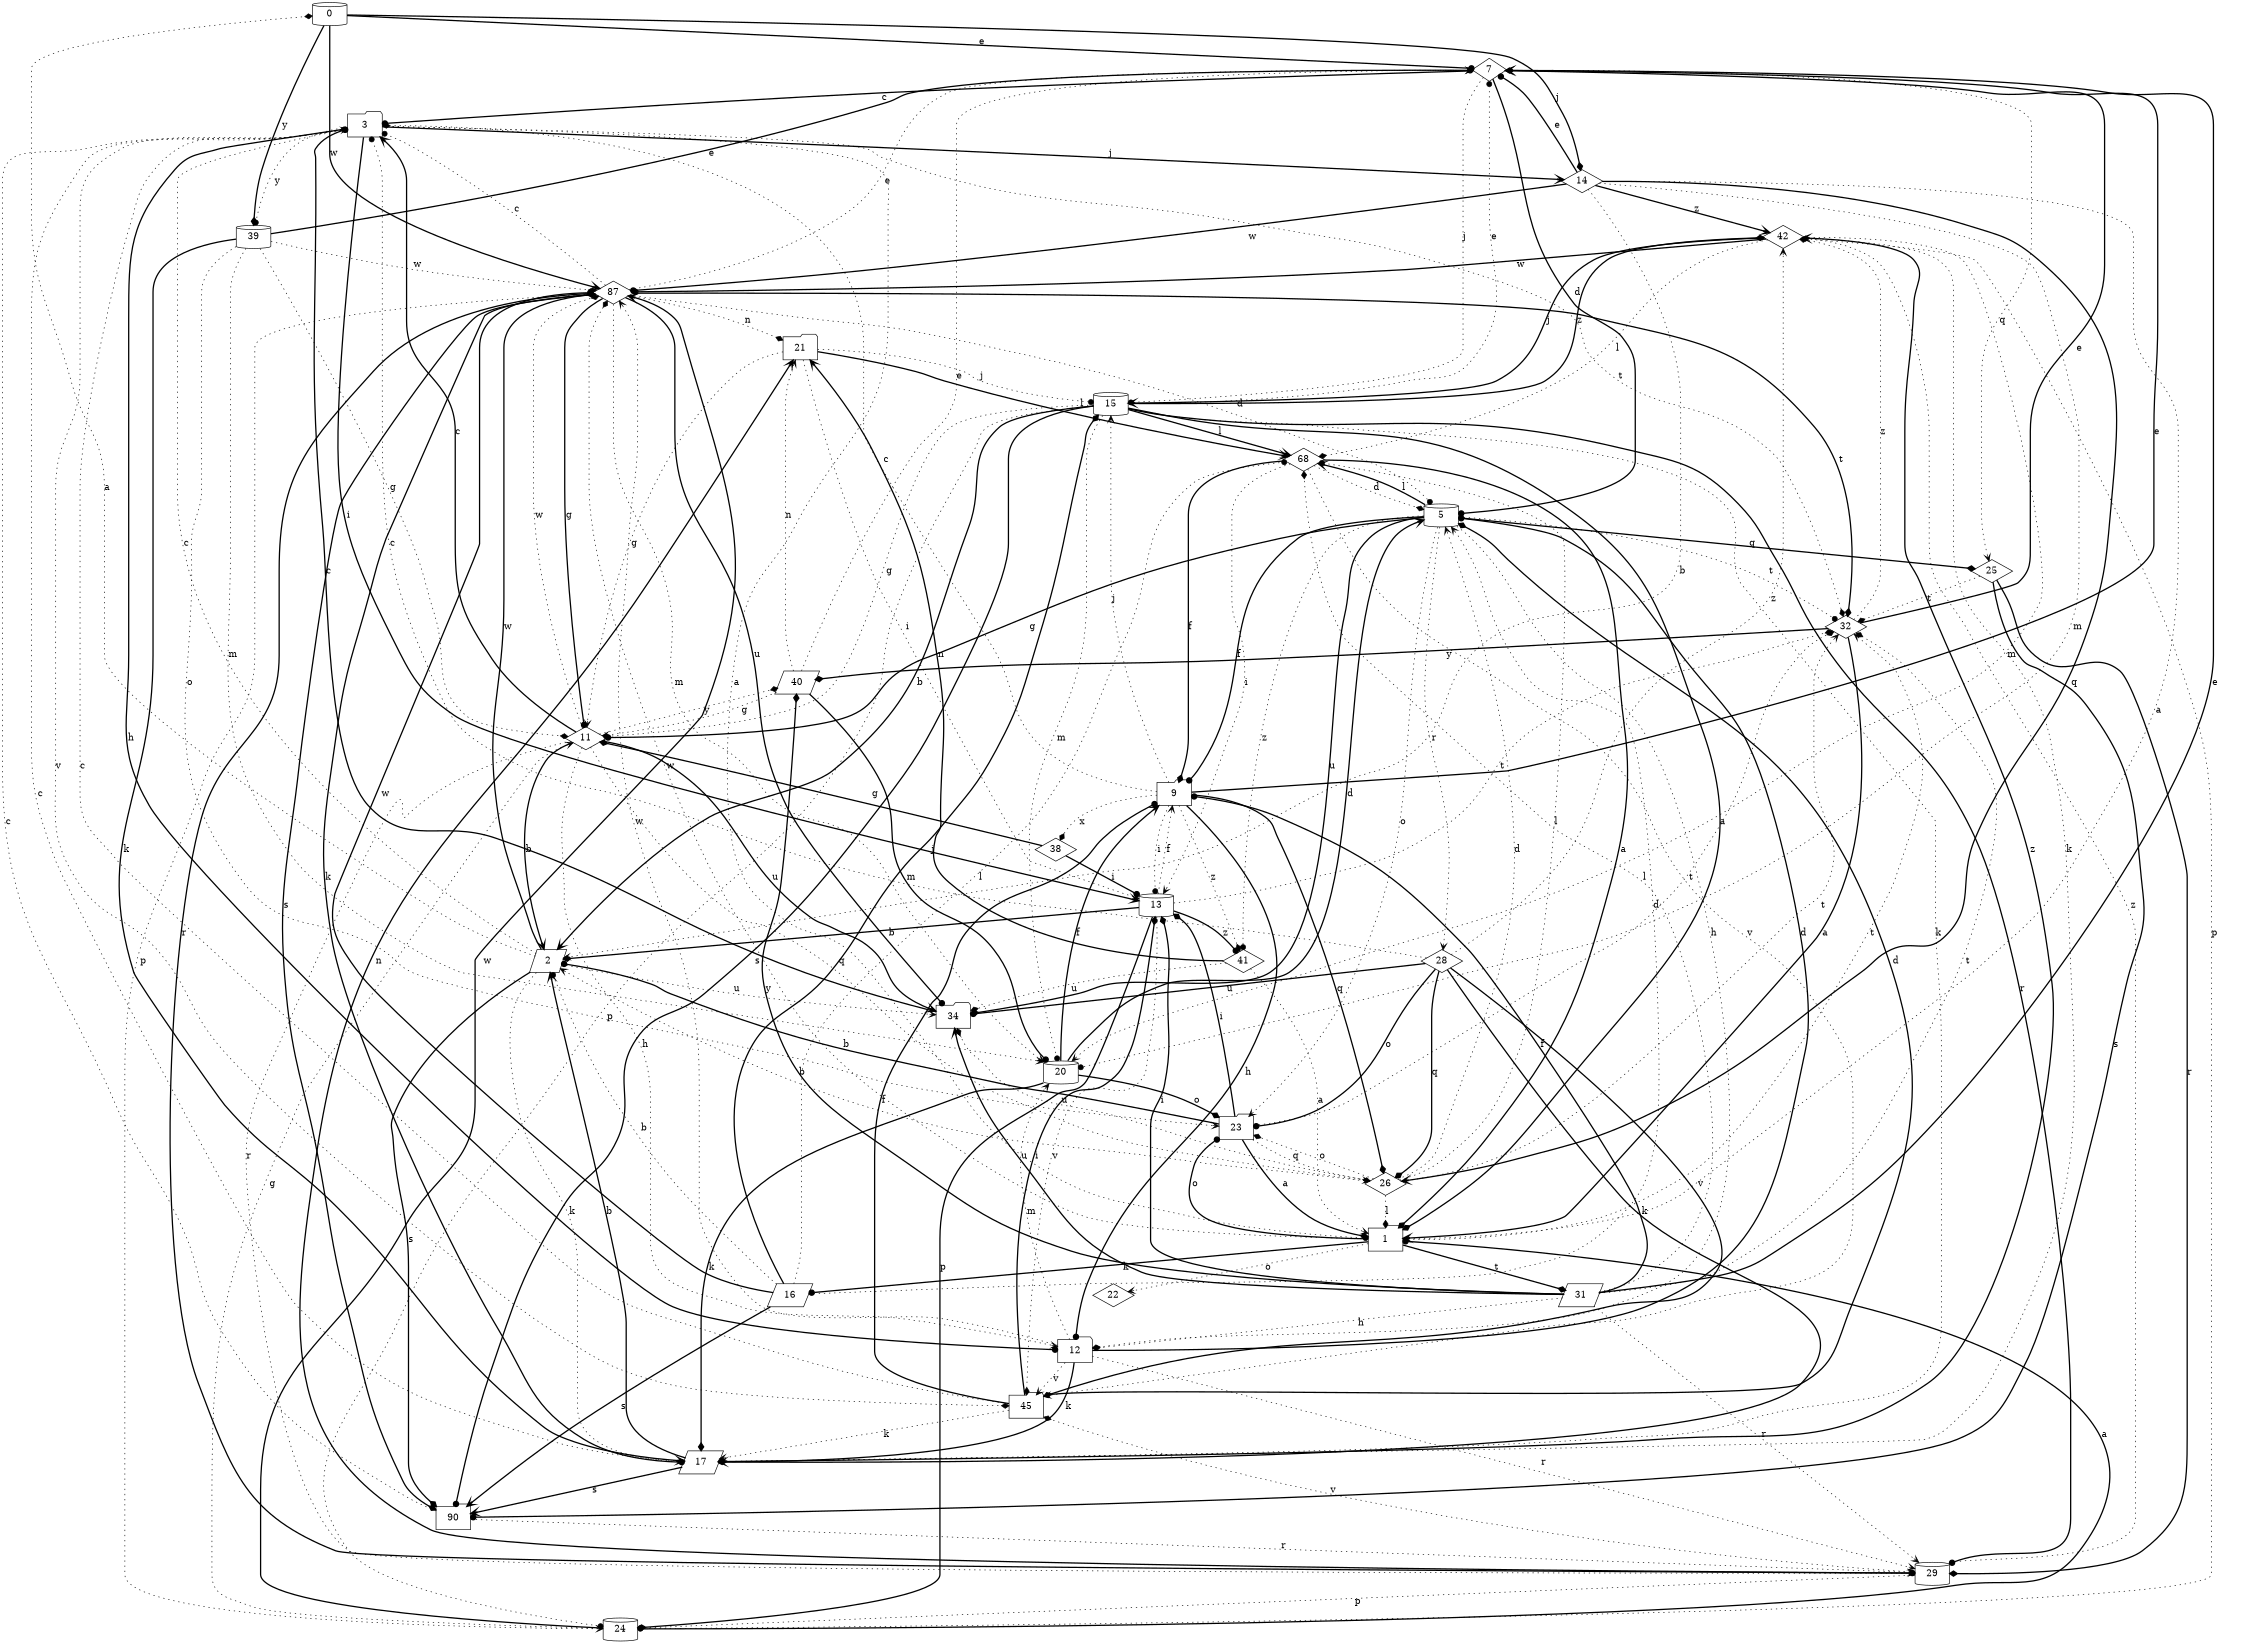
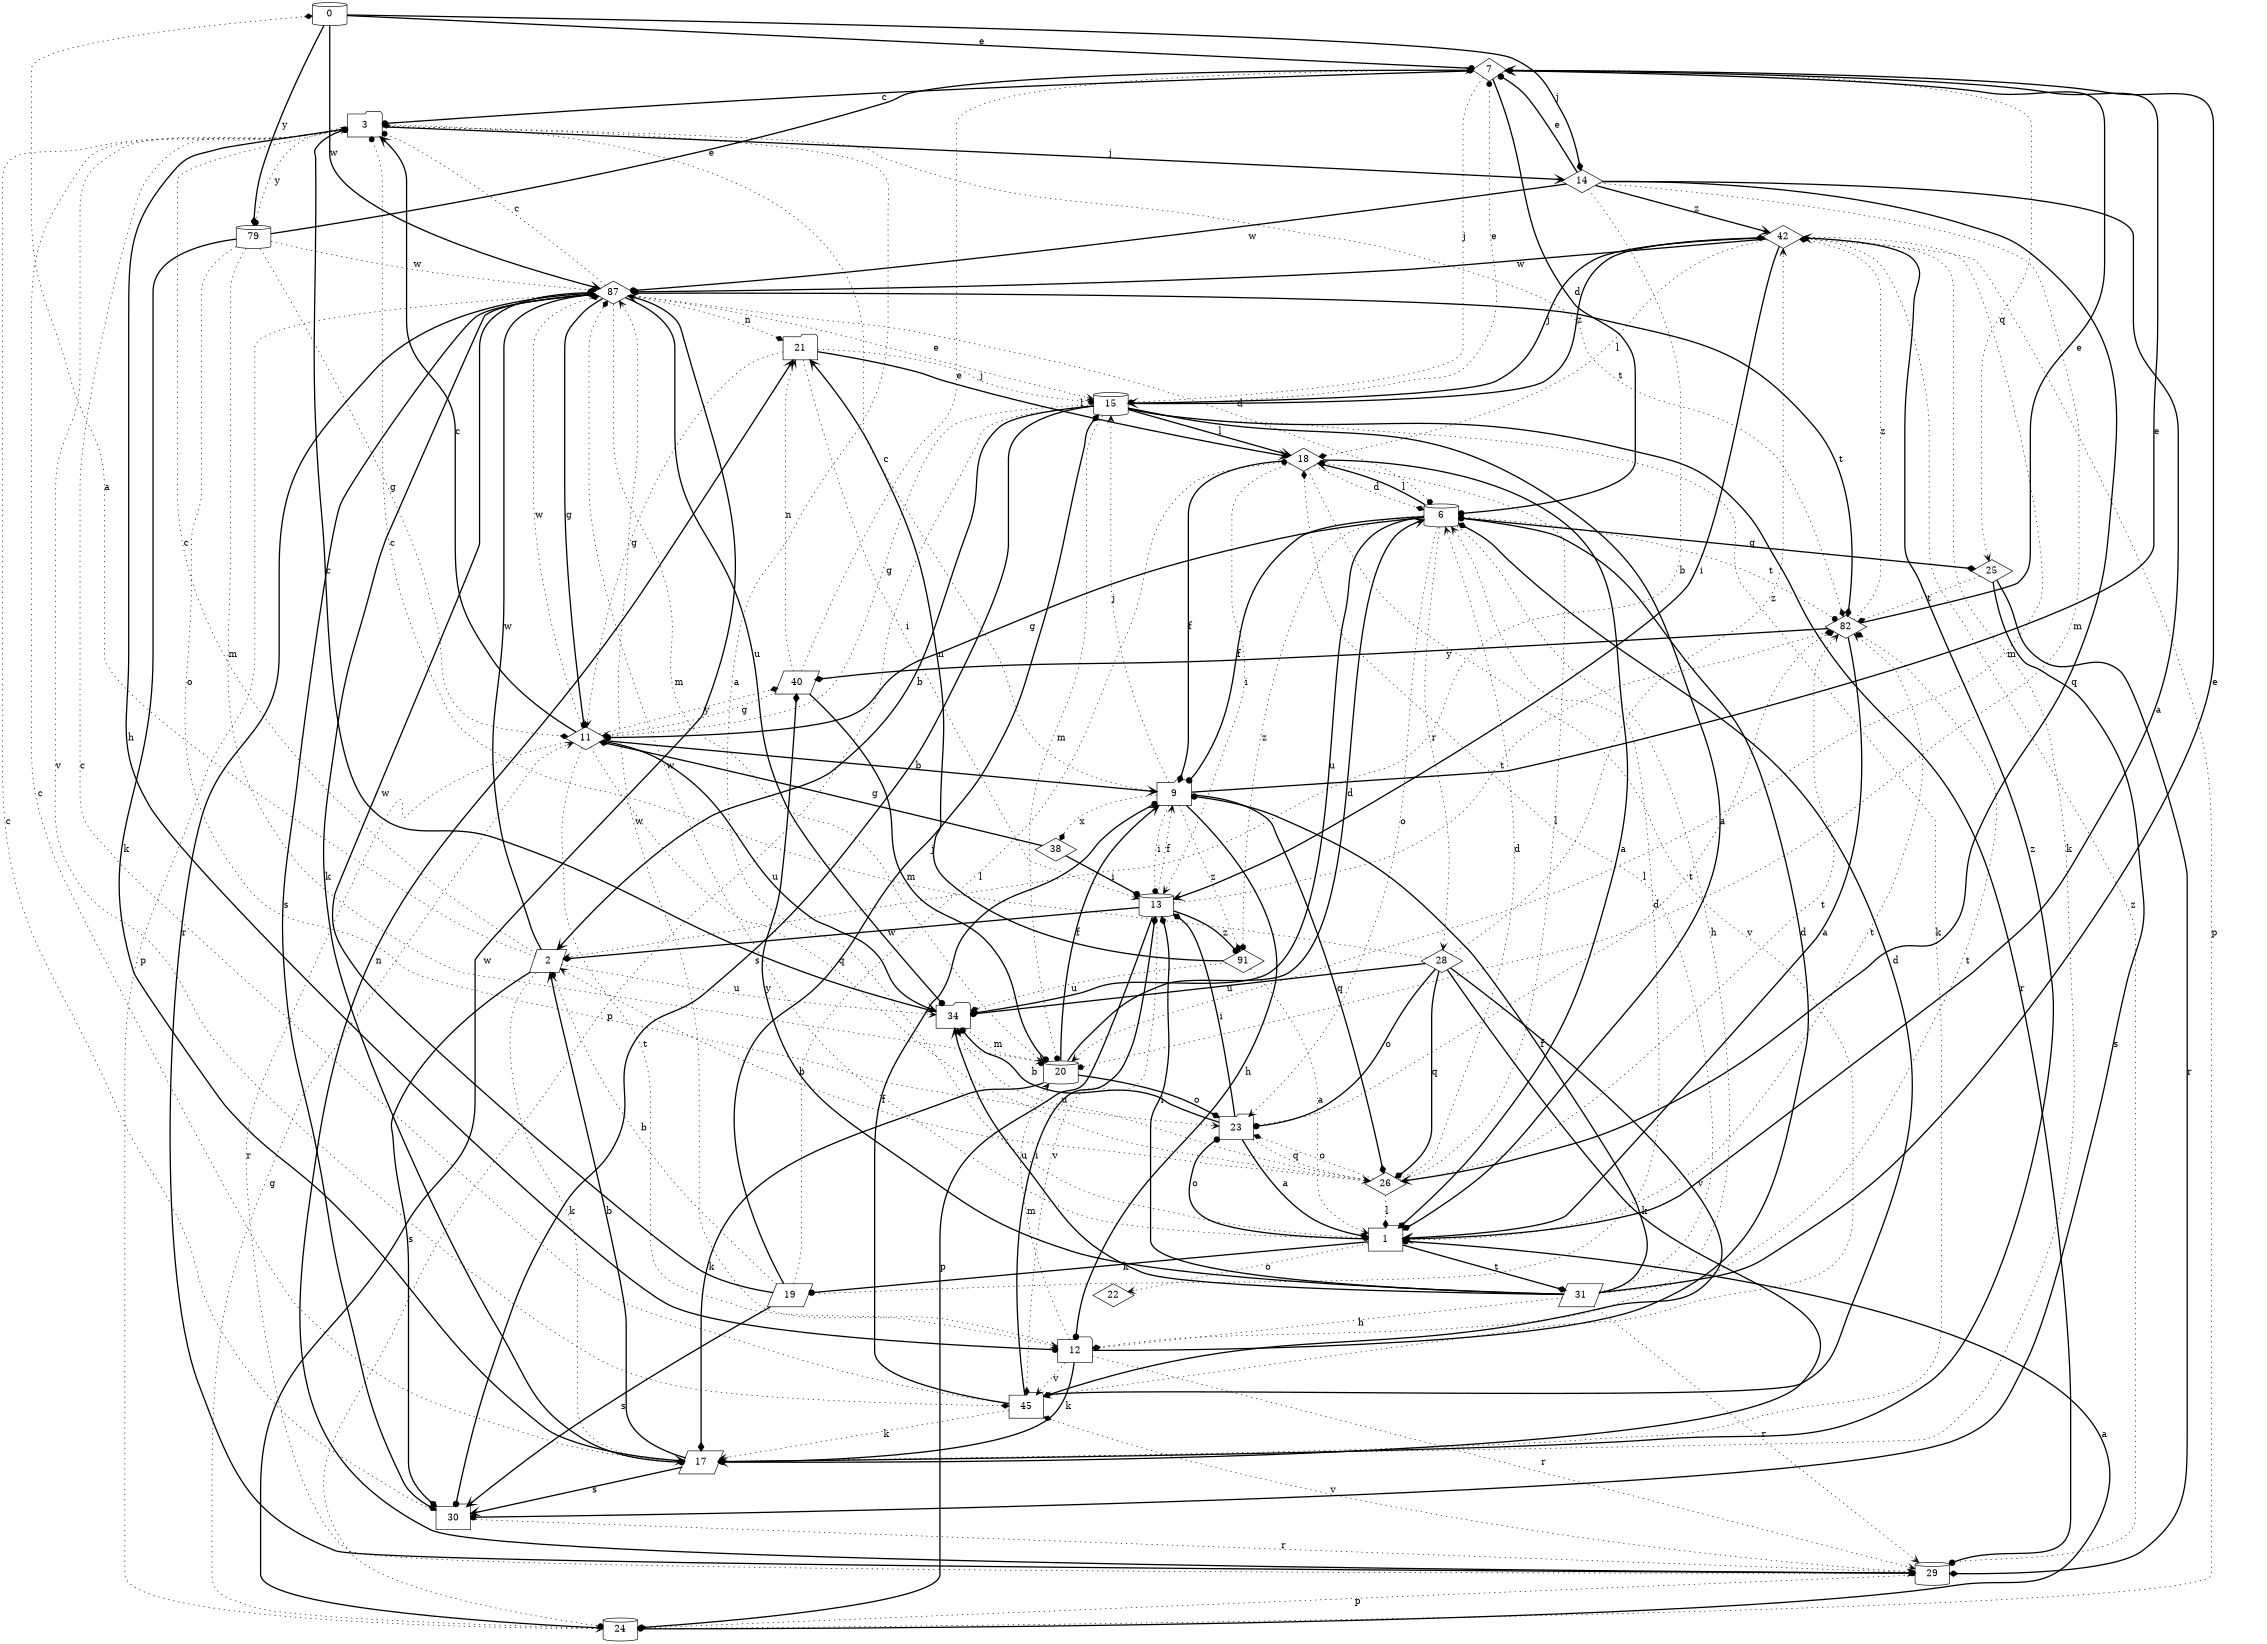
edge "87" -> "7": now "87" -> "15"
node "39": label "39" -> "79"
node "68": label "68" -> "18"
node "5": label "5" -> "6"
node "32": label "32" -> "82"
edge "14" -> "1": style dotted -> bold
edge "3" -> "13": now "42" -> "13"
edge "11" -> "2": now "11" -> "9"
edge "13" -> "2": label "b" -> "w"
node "41": label "41" -> "91"
edge "11" -> "12": label "h" -> "t"
edge "34" -> "20": added, label "m"
edge "23" -> "2": now "23" -> "34"
edge "23" -> "26": arrowhead diamond -> vee
node "16": label "16" -> "19"
node "90": label "90" -> "30"
